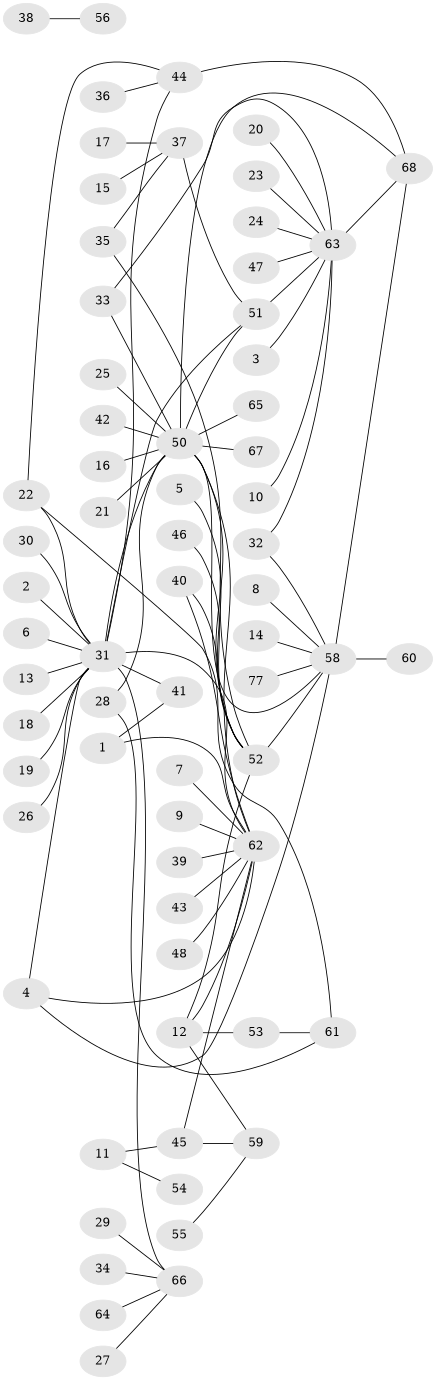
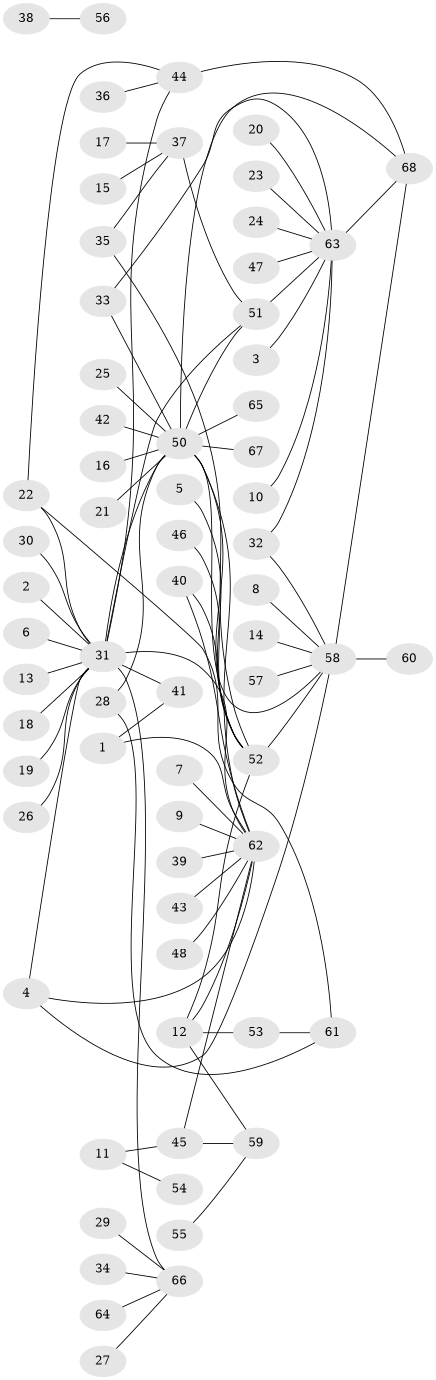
node "77": label "77" -> "57"
